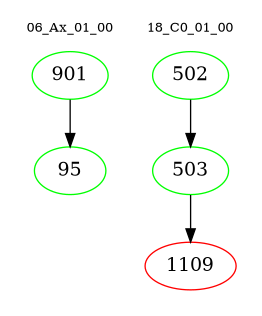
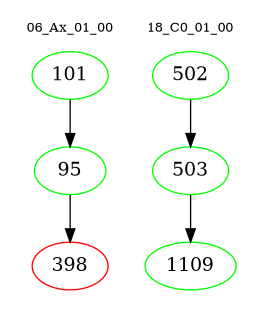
node "901": label "901" -> "101"
node "398": added
node "1109": color red -> green
